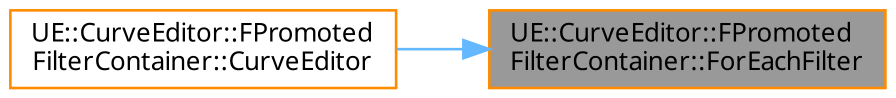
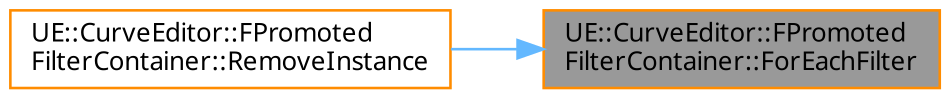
node "UE::CurveEditor::FPromoted FilterContainer::CurveEditor": label "UE::CurveEditor::FPromoted FilterContainer::CurveEditor" -> "UE::CurveEditor::FPromoted FilterContainer::RemoveInstance"
